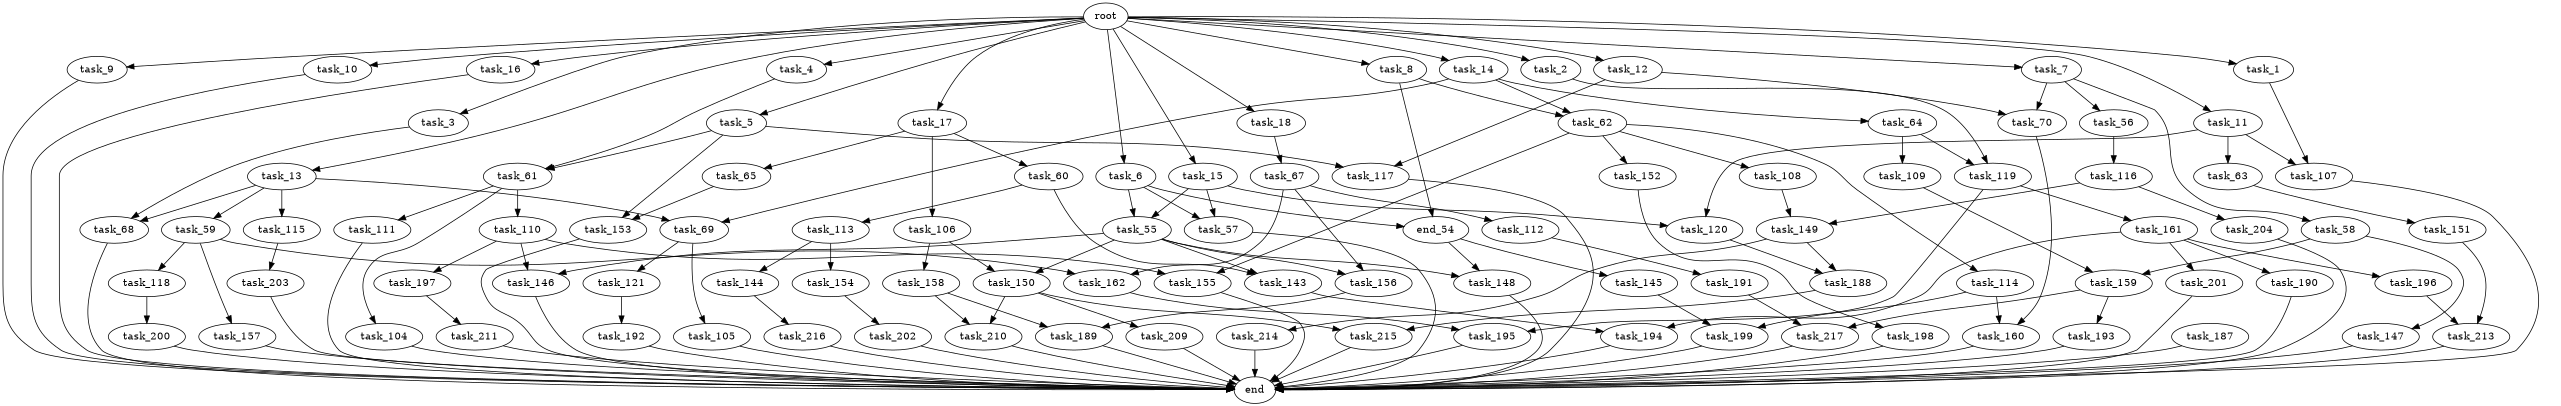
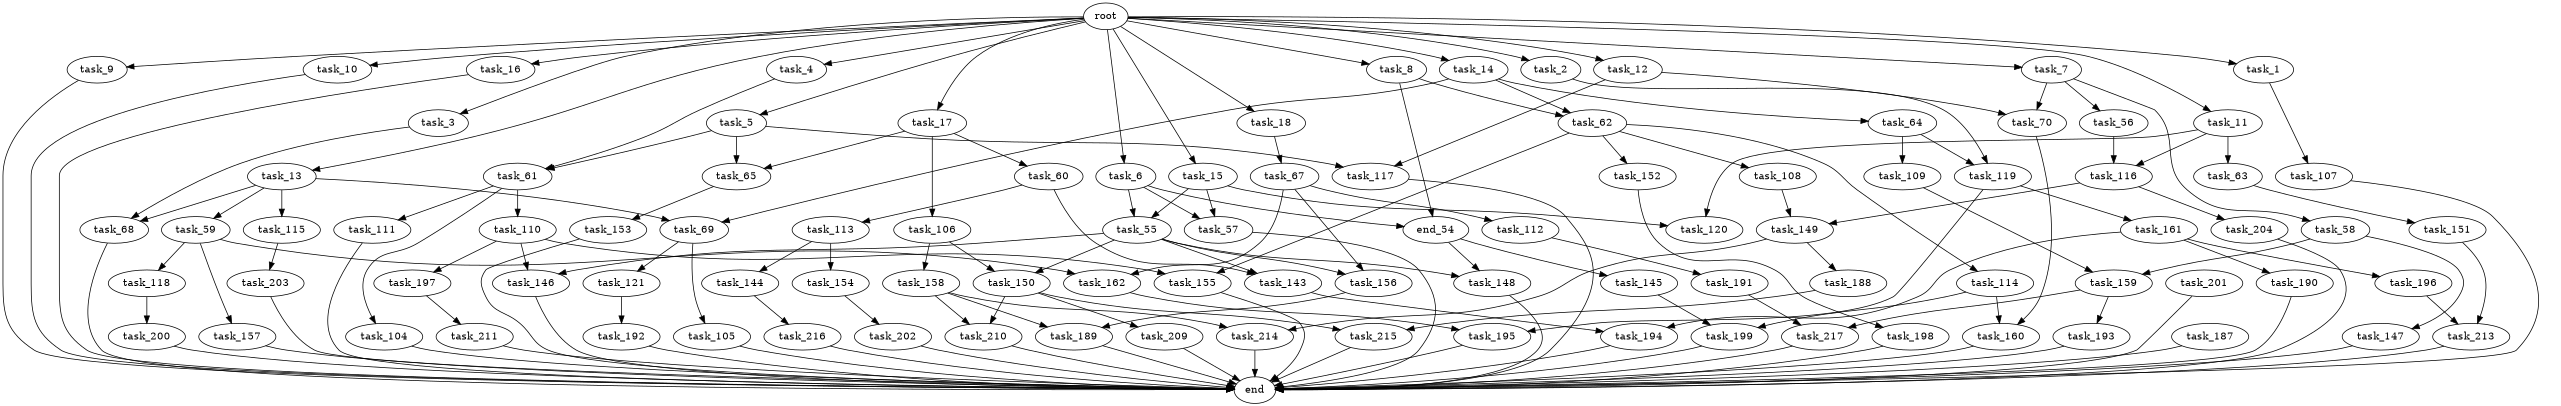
edge "task_11" -> "task_107": now "task_11" -> "task_116"
edge "task_5" -> "task_153": now "task_5" -> "task_65"
edge "task_161" -> "task_201": removed
edge "task_120" -> "task_188": removed
edge "task_158" -> "task_214": added
